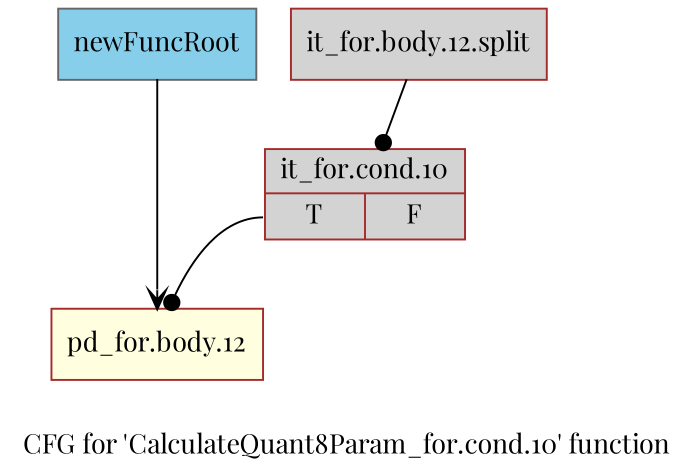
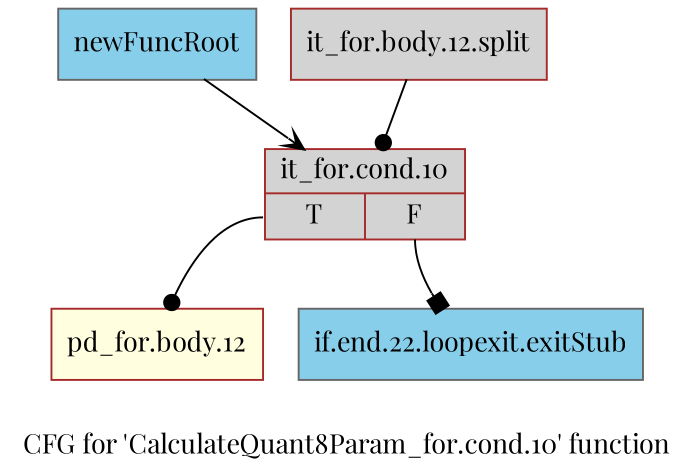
edge "newFuncRoot" -> "pd_for.body.12": now "newFuncRoot" -> "it_for.cond.10"
node "if.end.22.loopexit.exitStub": added
